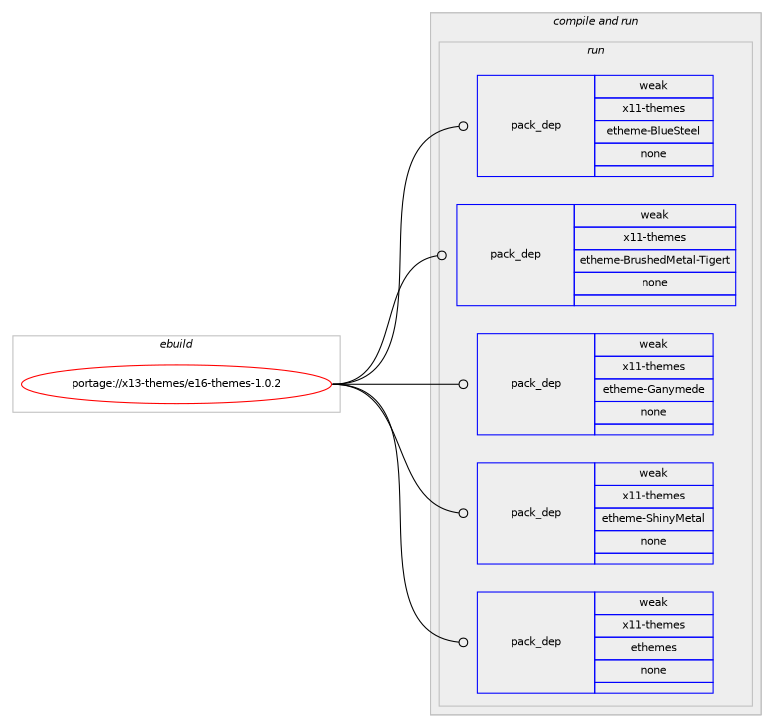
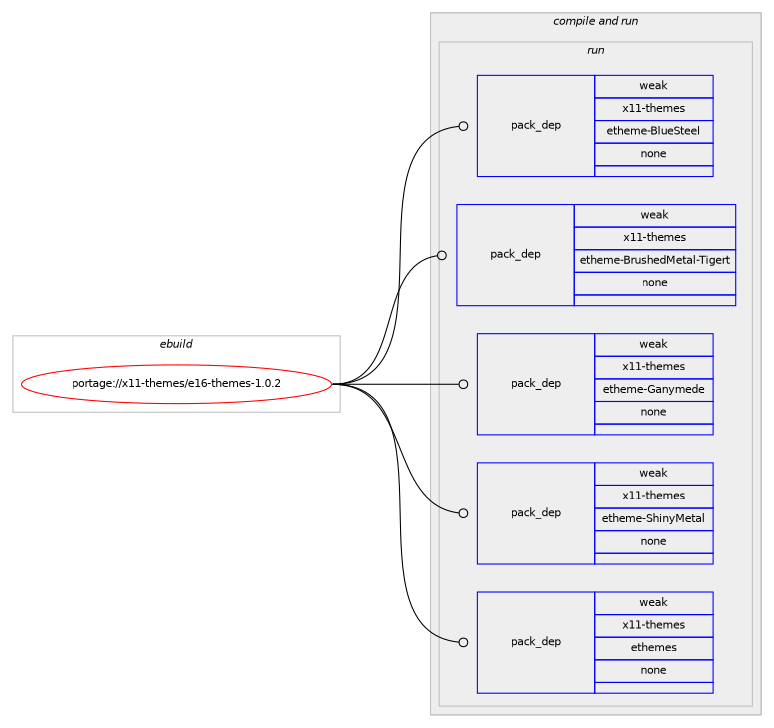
node "portage://x13-themes/e16-themes-1.0.2": label "portage://x13-themes/e16-themes-1.0.2" -> "portage://x11-themes/e16-themes-1.0.2"
